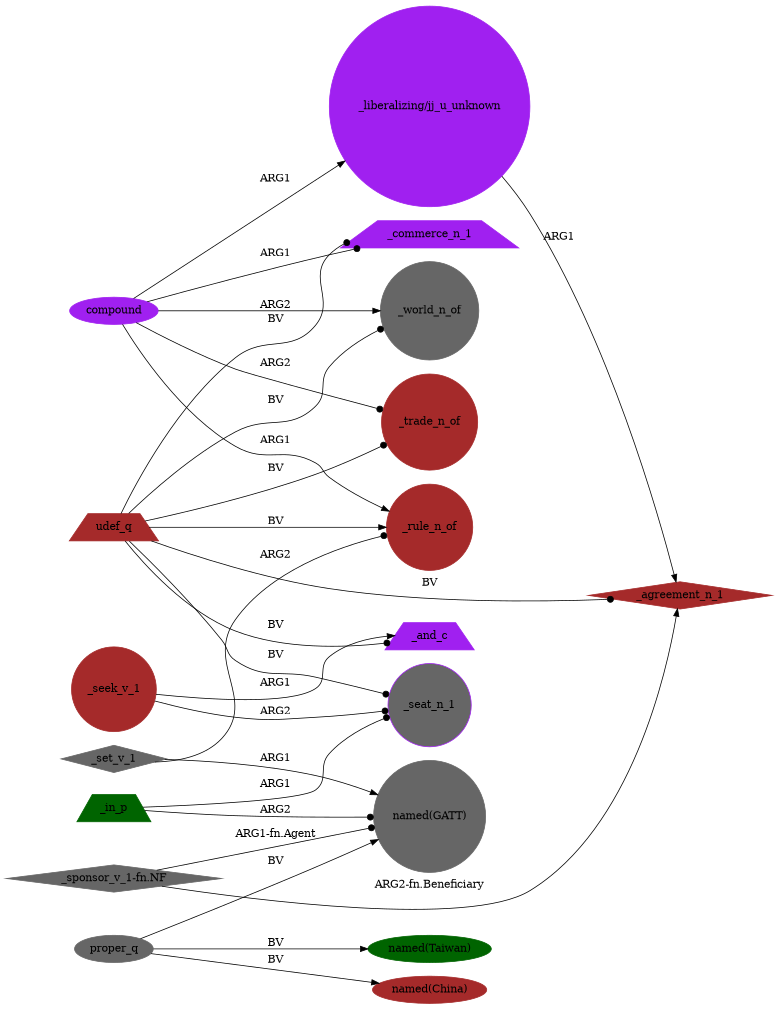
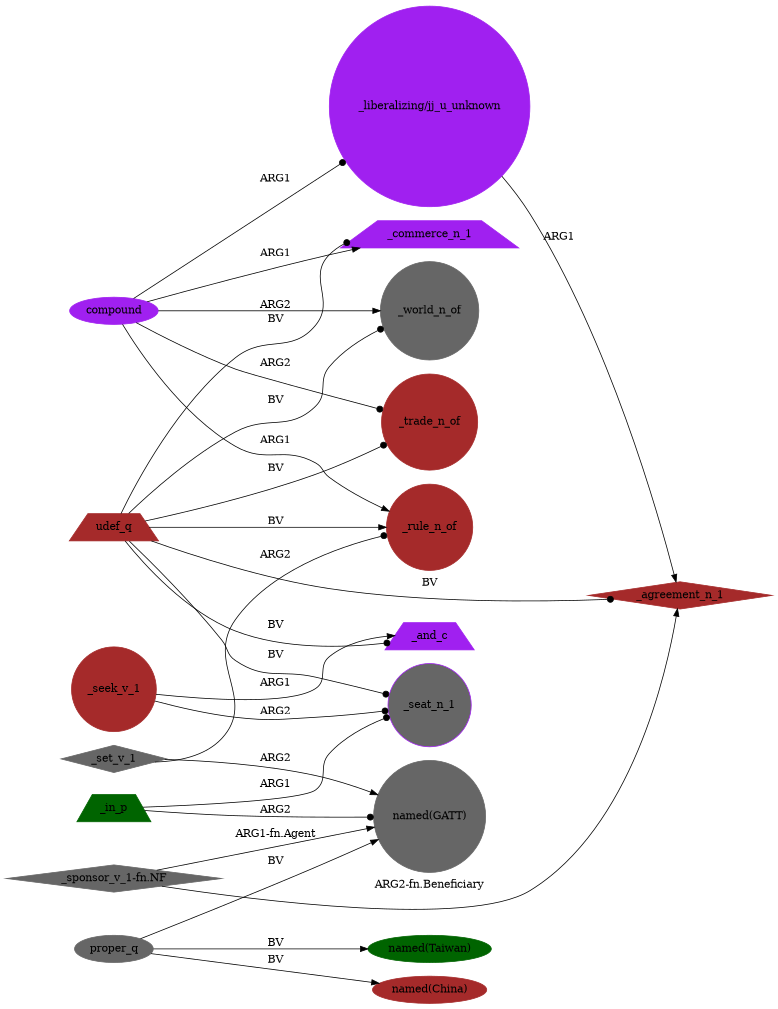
edge "compound" -> "_liberalizing/jj_u_unknown": arrowhead normal -> dot
edge "compound" -> "_commerce_n_1": arrowhead dot -> normal
edge "_set_v_1" -> "named(GATT)": label "ARG1" -> "ARG2"
edge "_sponsor_v_1-fn.NF" -> "named(GATT)": arrowhead dot -> normal
